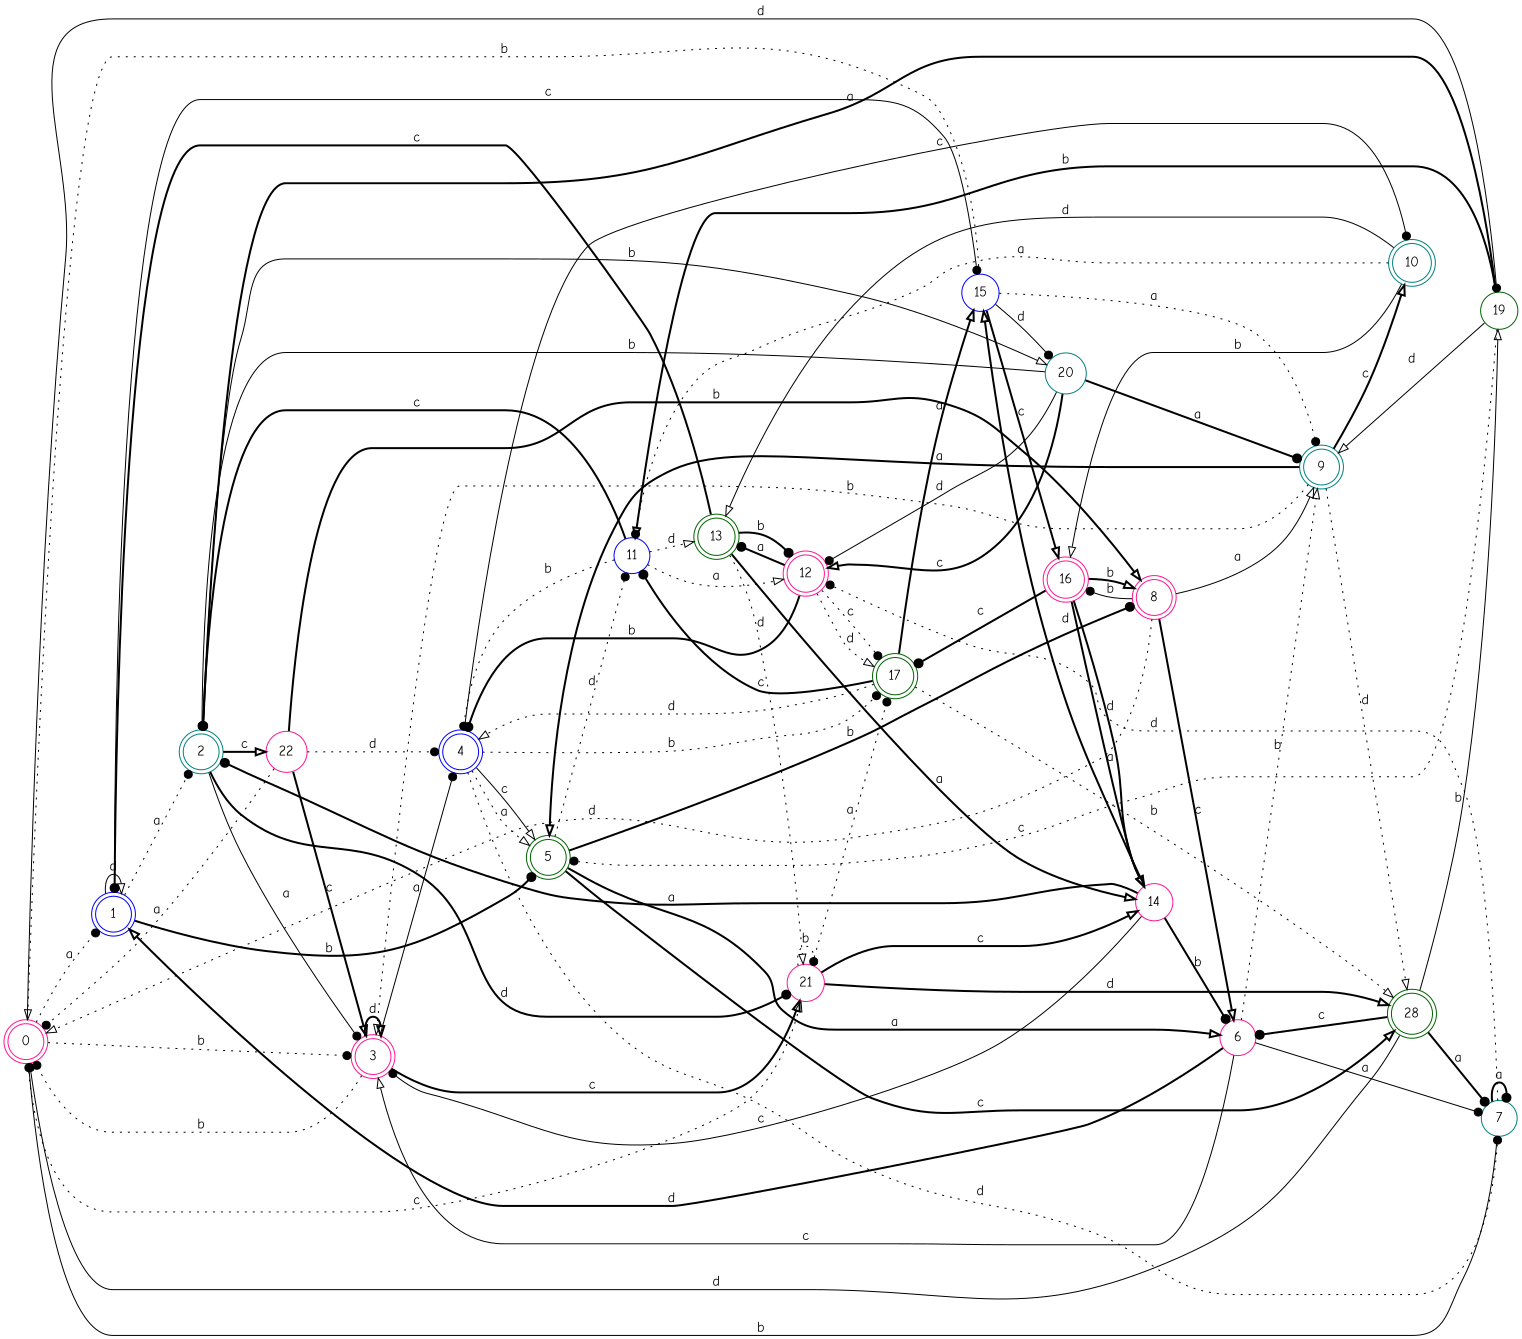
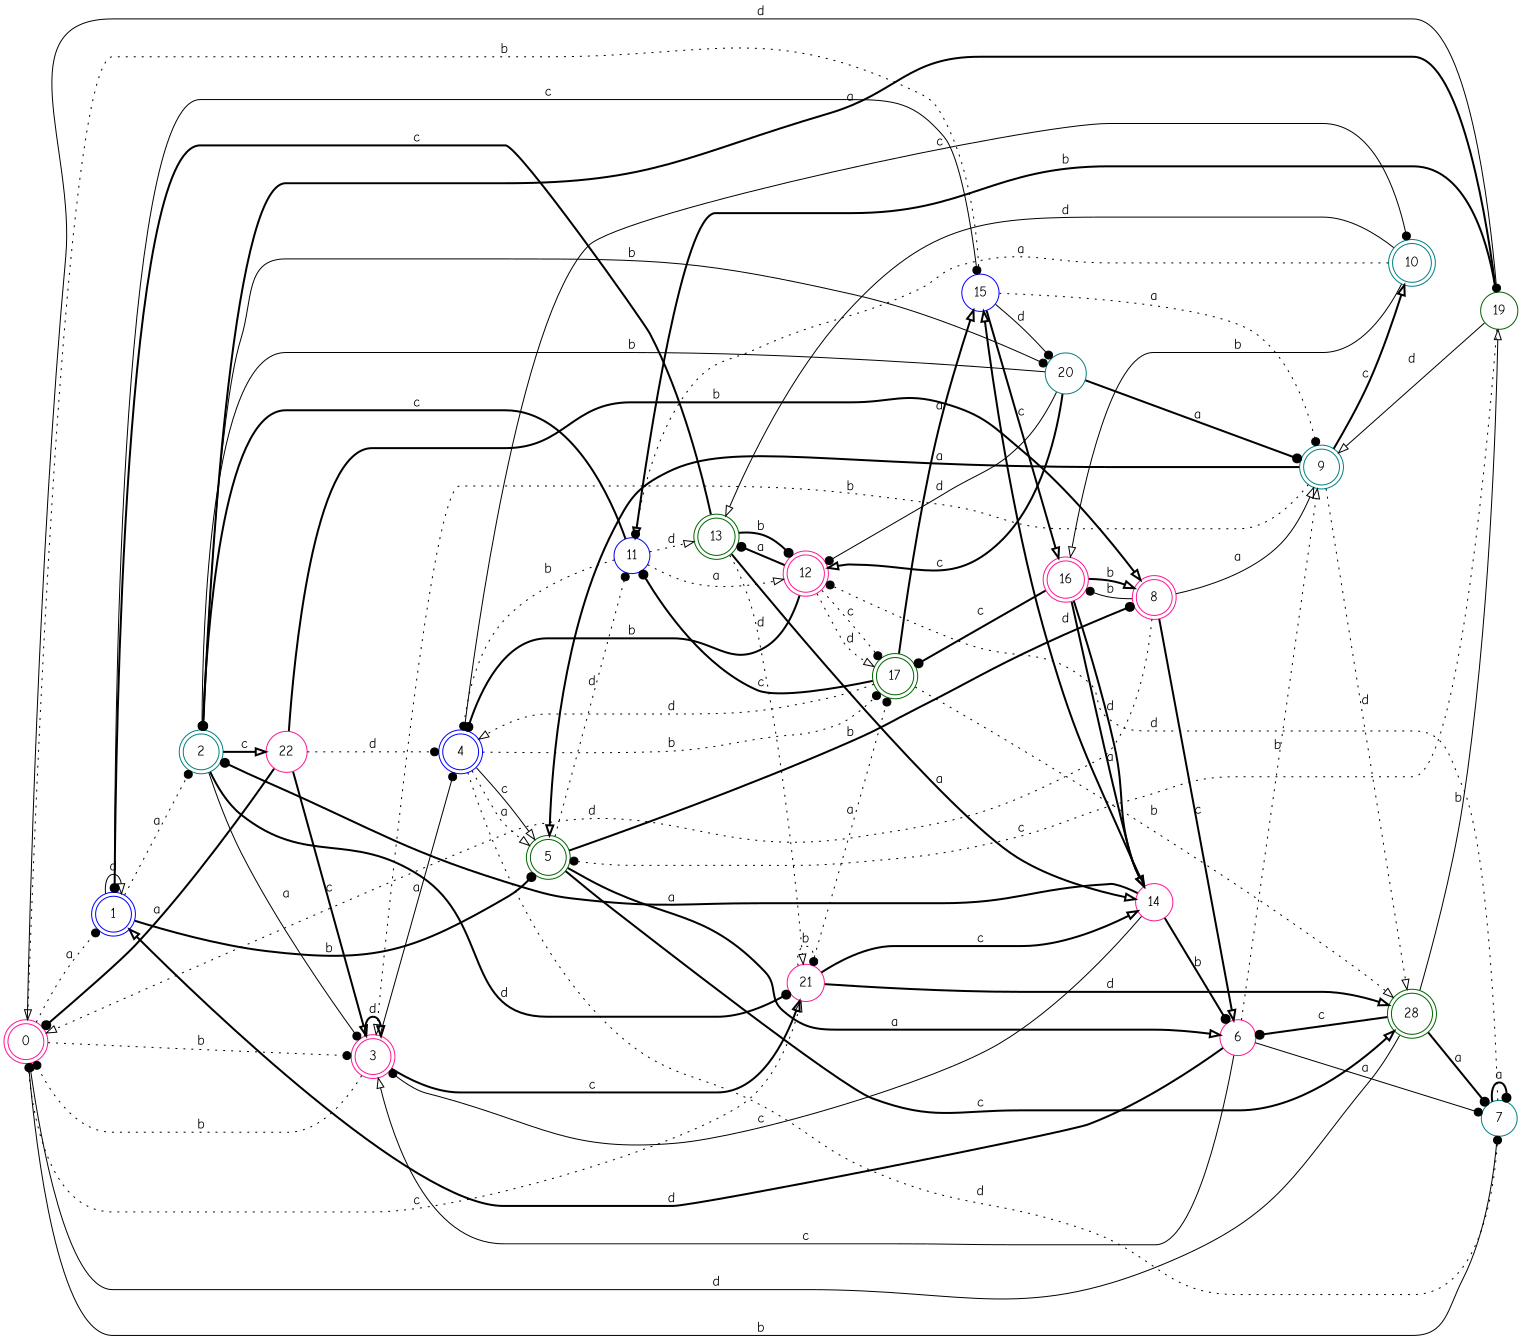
edge "2" -> "20": arrowhead onormal -> dot
edge "22" -> "0": style dotted -> bold
